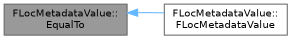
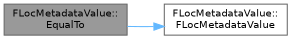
edge "FLocMetadataValue:: FLocMetadataValue" -> "FLocMetadataValue:: EqualTo": reversed
